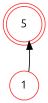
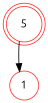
edge "1" -> "5": reversed
